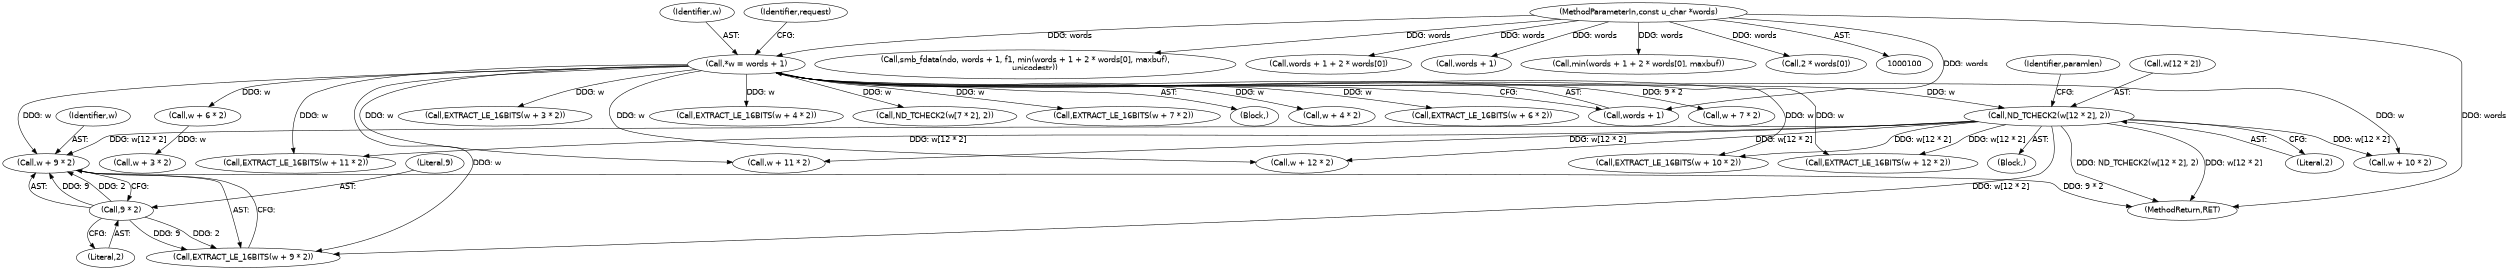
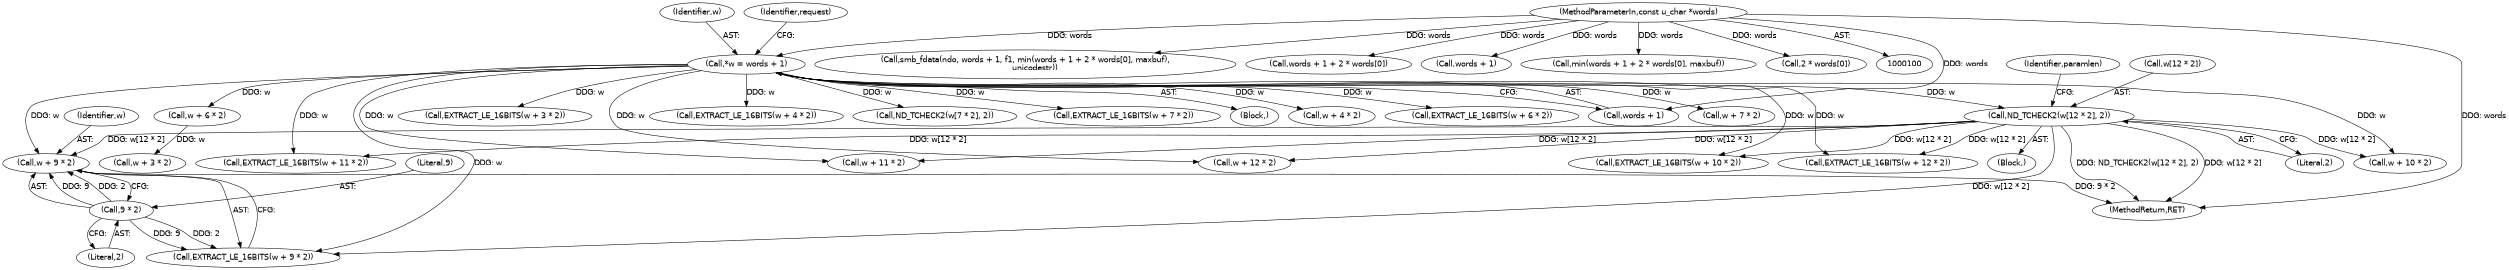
edge "(Call,*w = words + 1)" -> "(Call,w + 7 * 2)": label "DDG: 9 * 2" -> "DDG: w"
